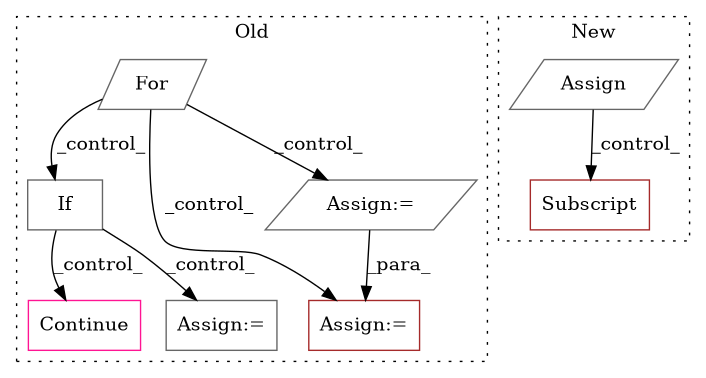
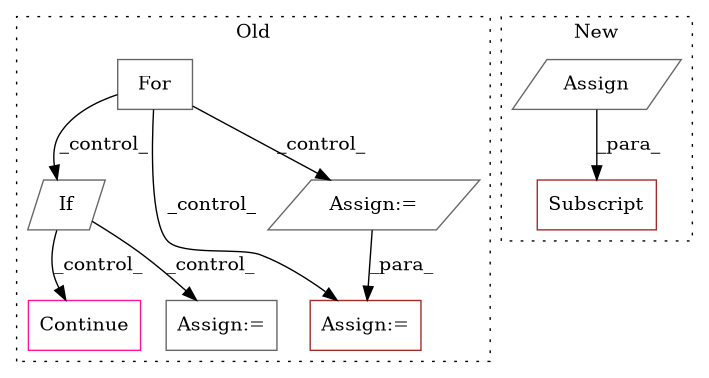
node "For": shape parallelogram -> box
edge "Assign" -> "Subscript": label "_control_" -> "_para_"
node "If": shape box -> parallelogram
